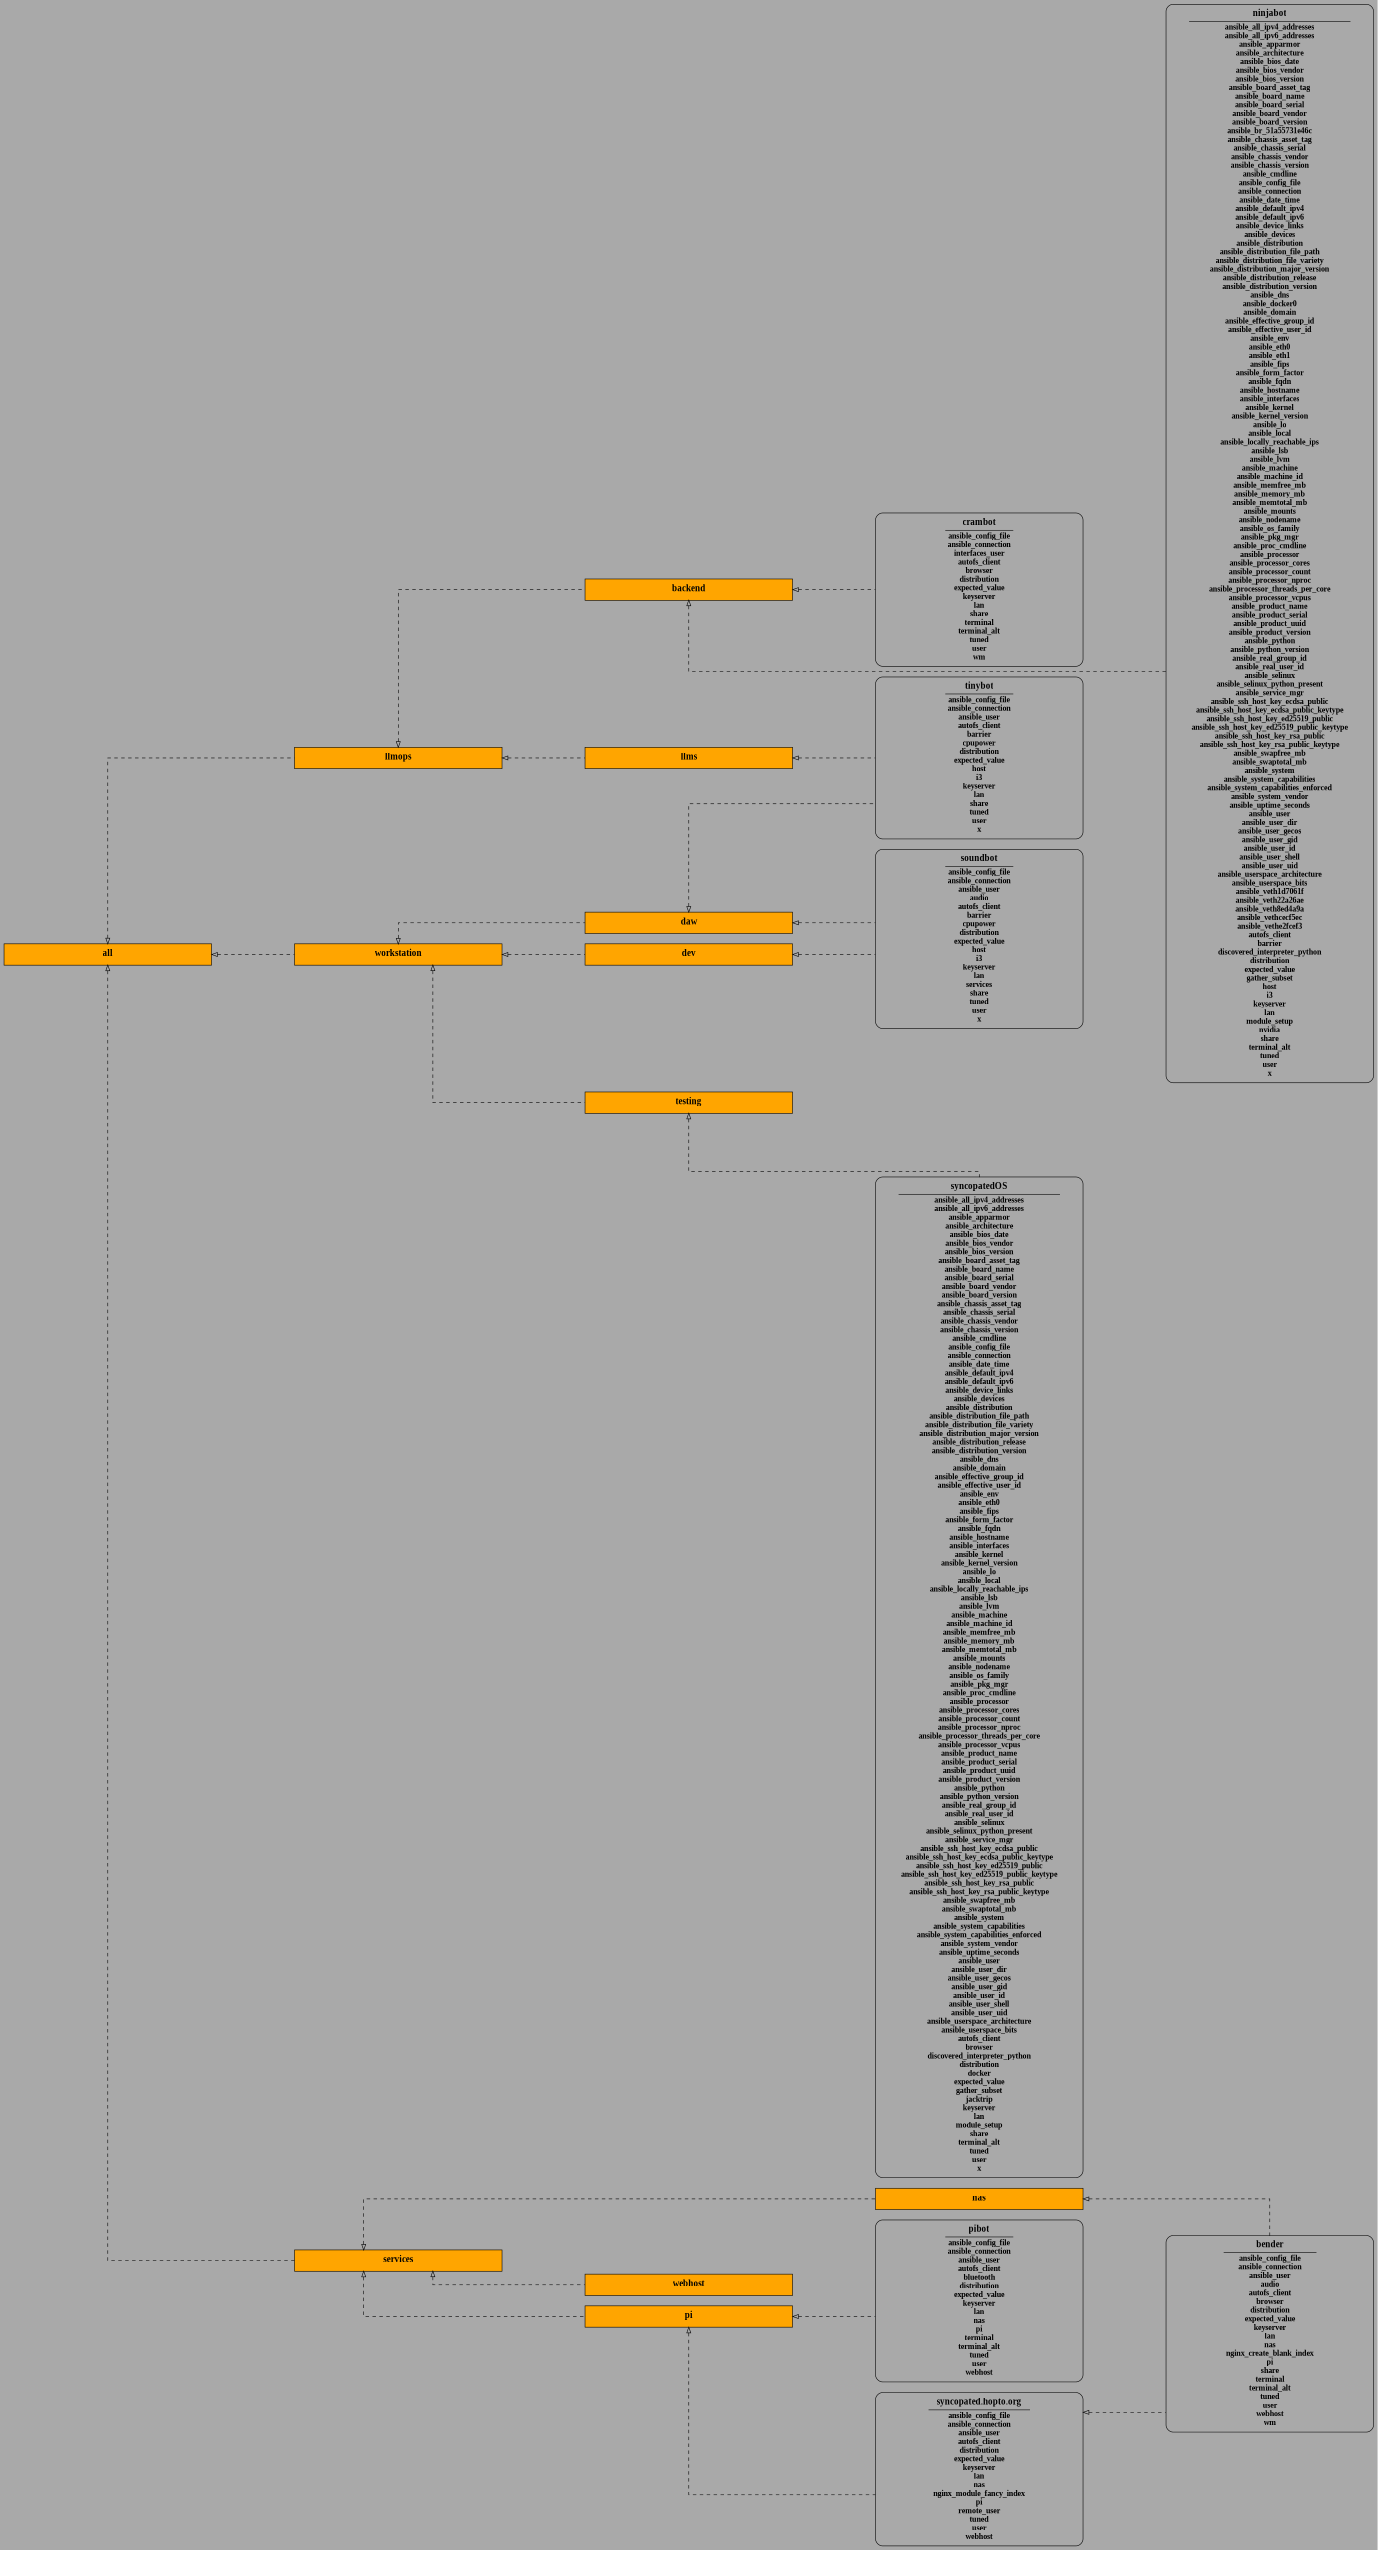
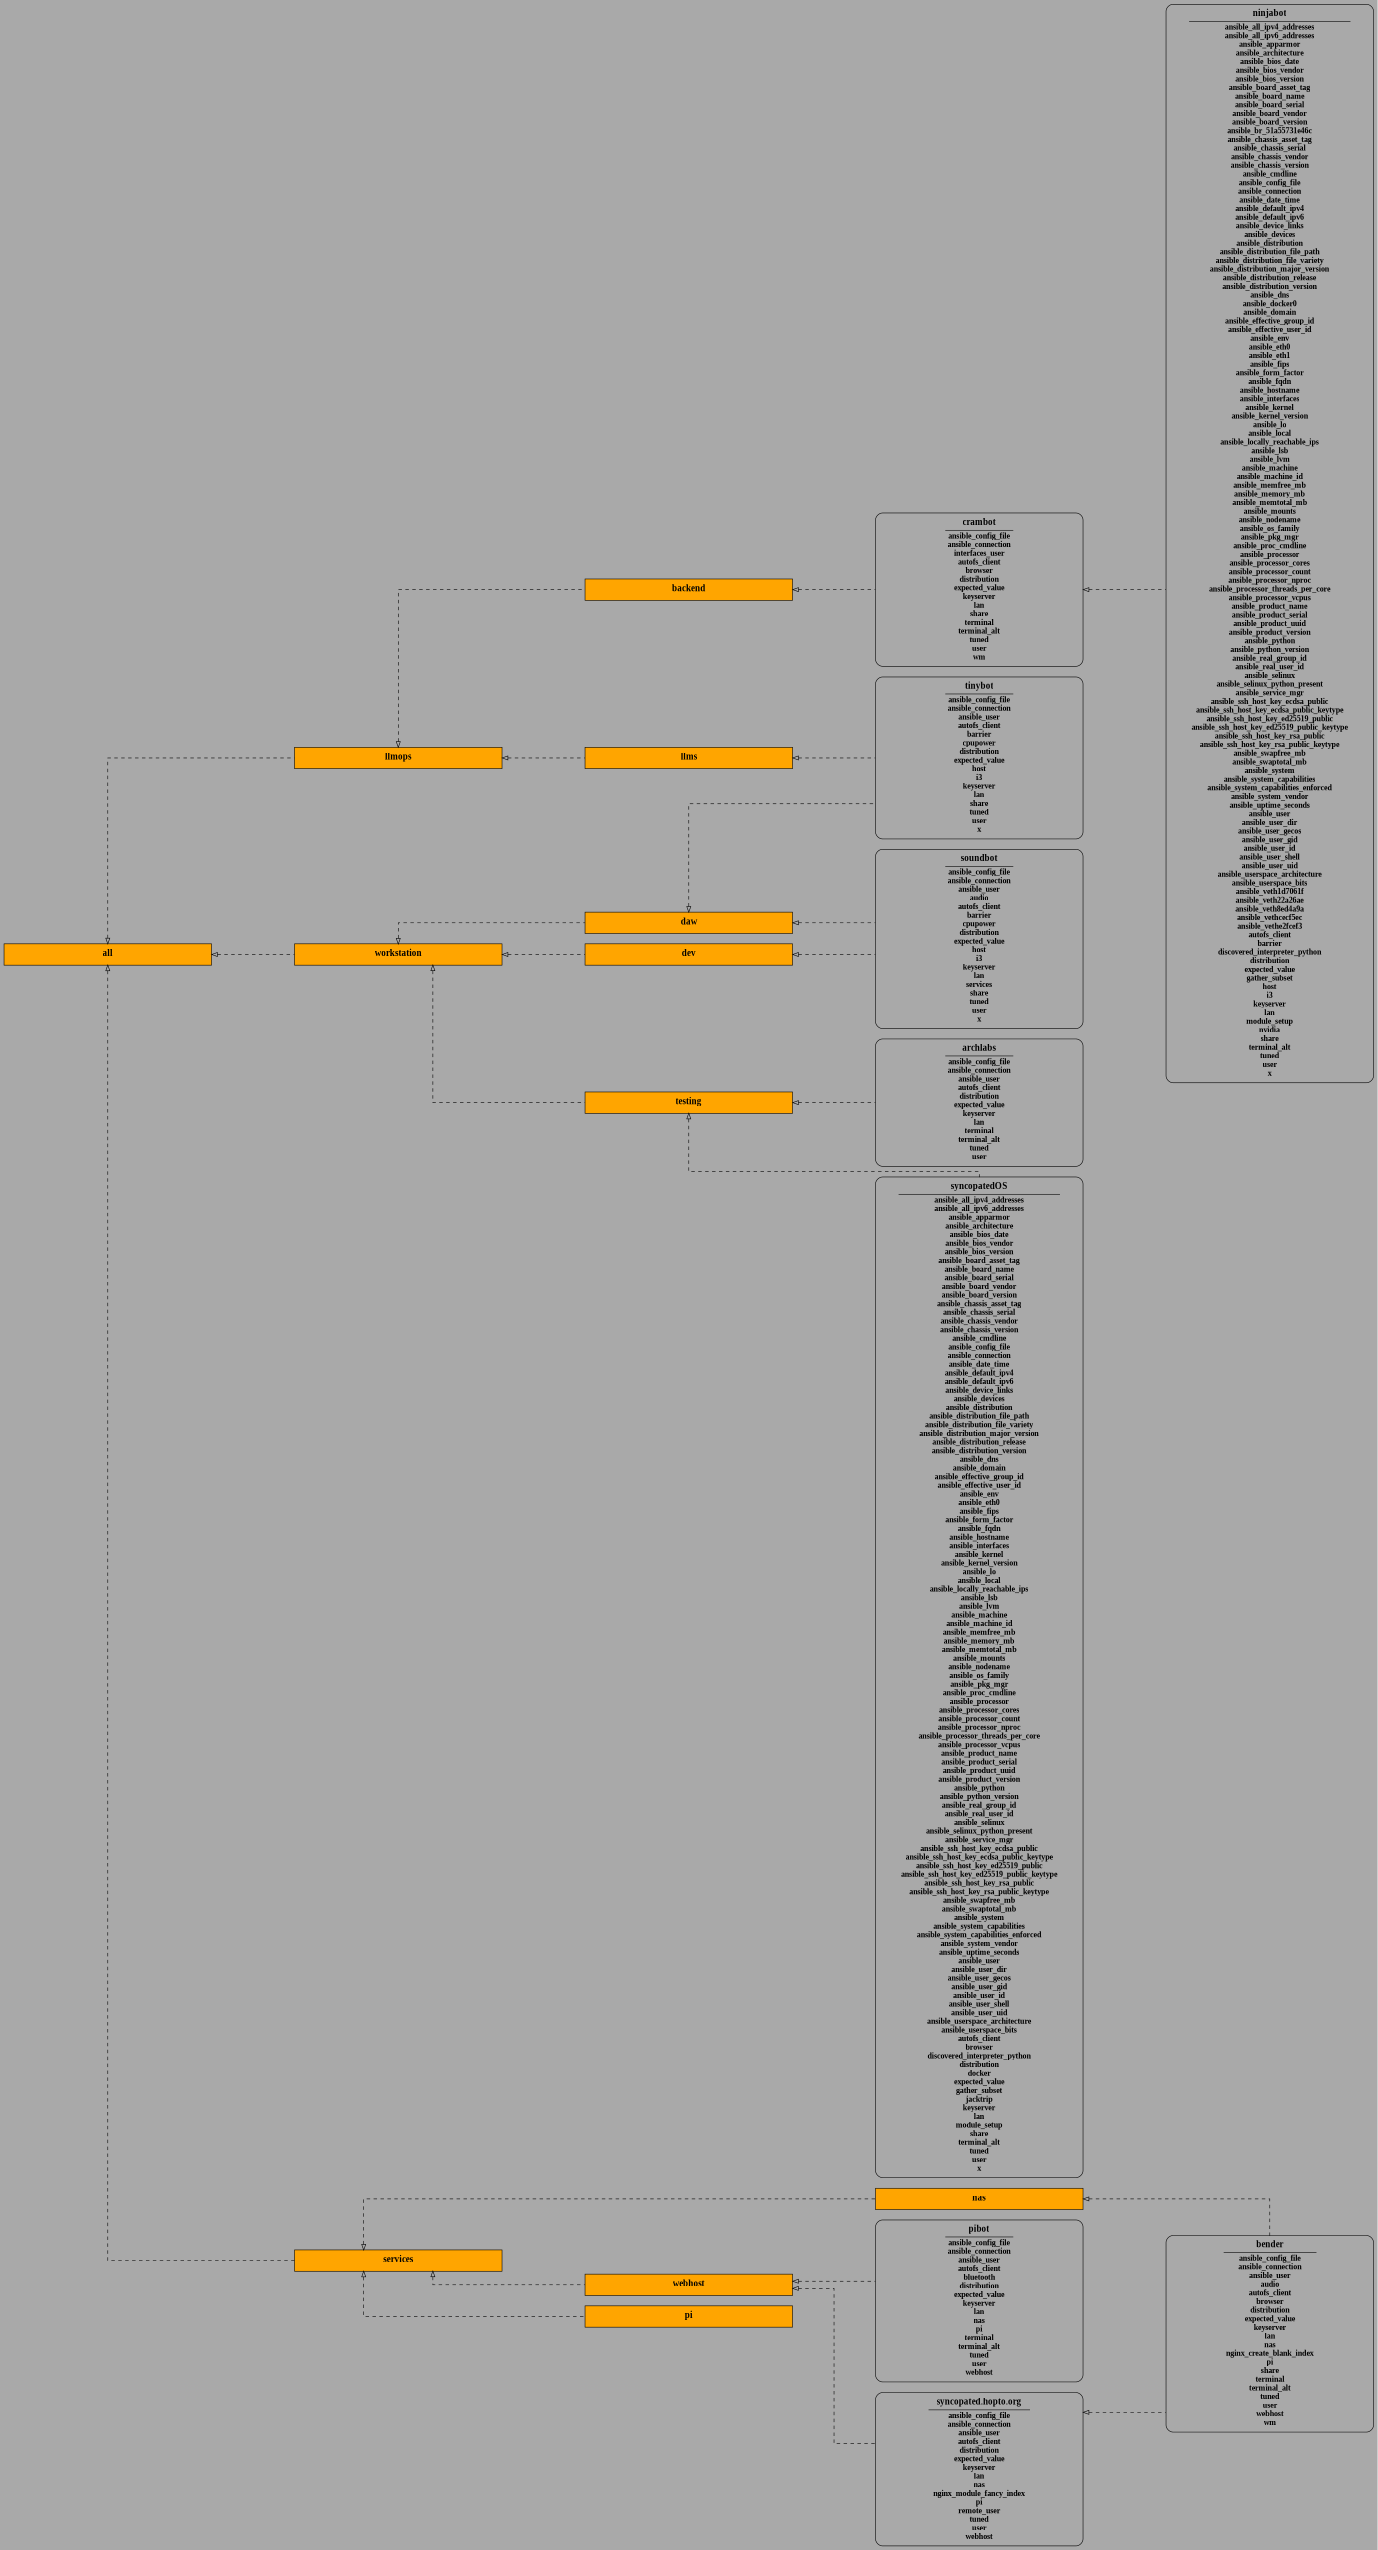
edge "ninjabot" -> "backend": now "ninjabot" -> "crambot"
node "archlabs": added
edge "pibot" -> "pi": now "pibot" -> "webhost"
edge "syncopated.hopto.org" -> "pi": now "syncopated.hopto.org" -> "webhost"
